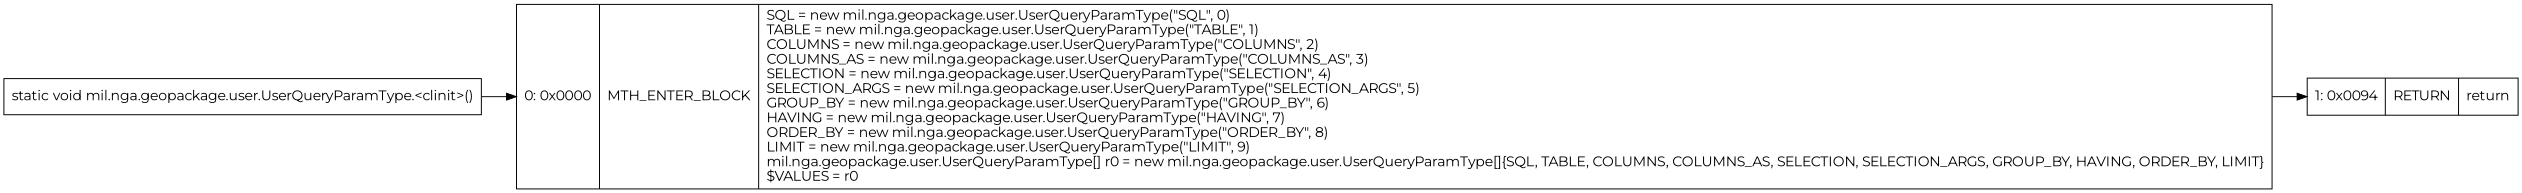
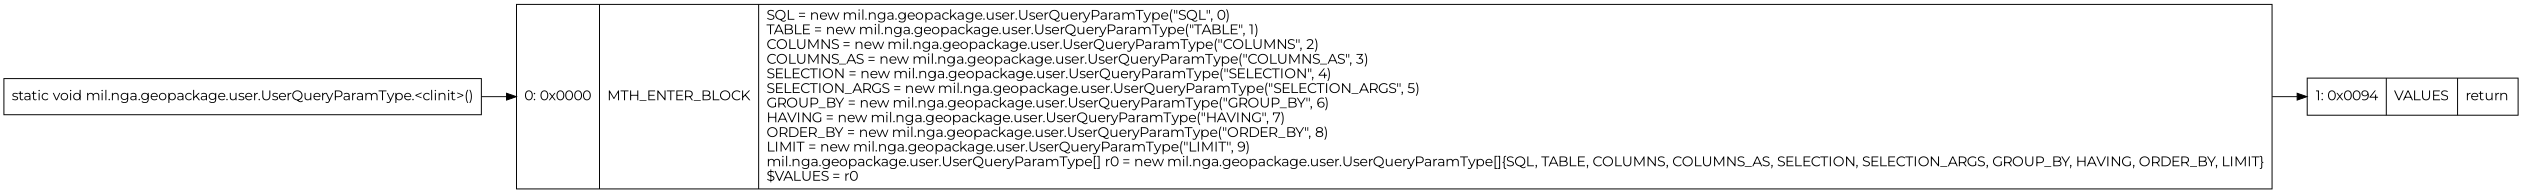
node "1: 0x0094": text "RETURN" -> "VALUES"
